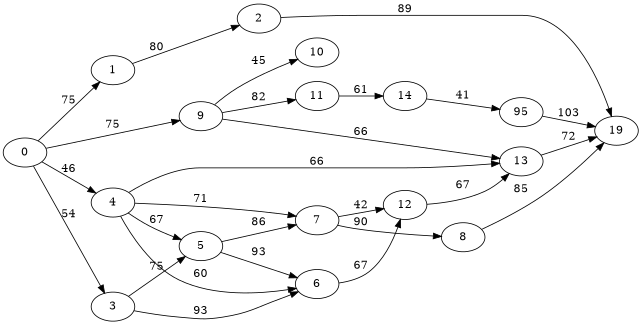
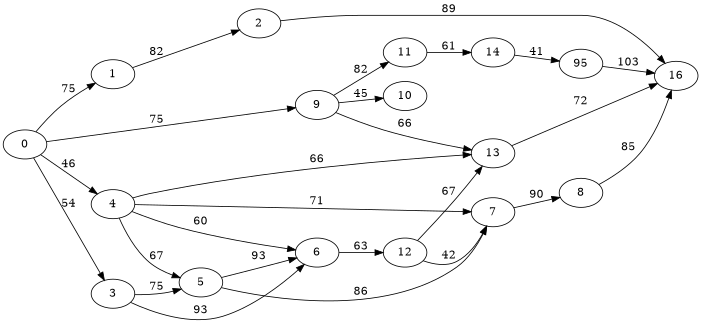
edge "1" -> "2": label "80" -> "82"
node "19": label "19" -> "16"
edge "7" -> "12": reversed
edge "6" -> "12": label "67" -> "63"
